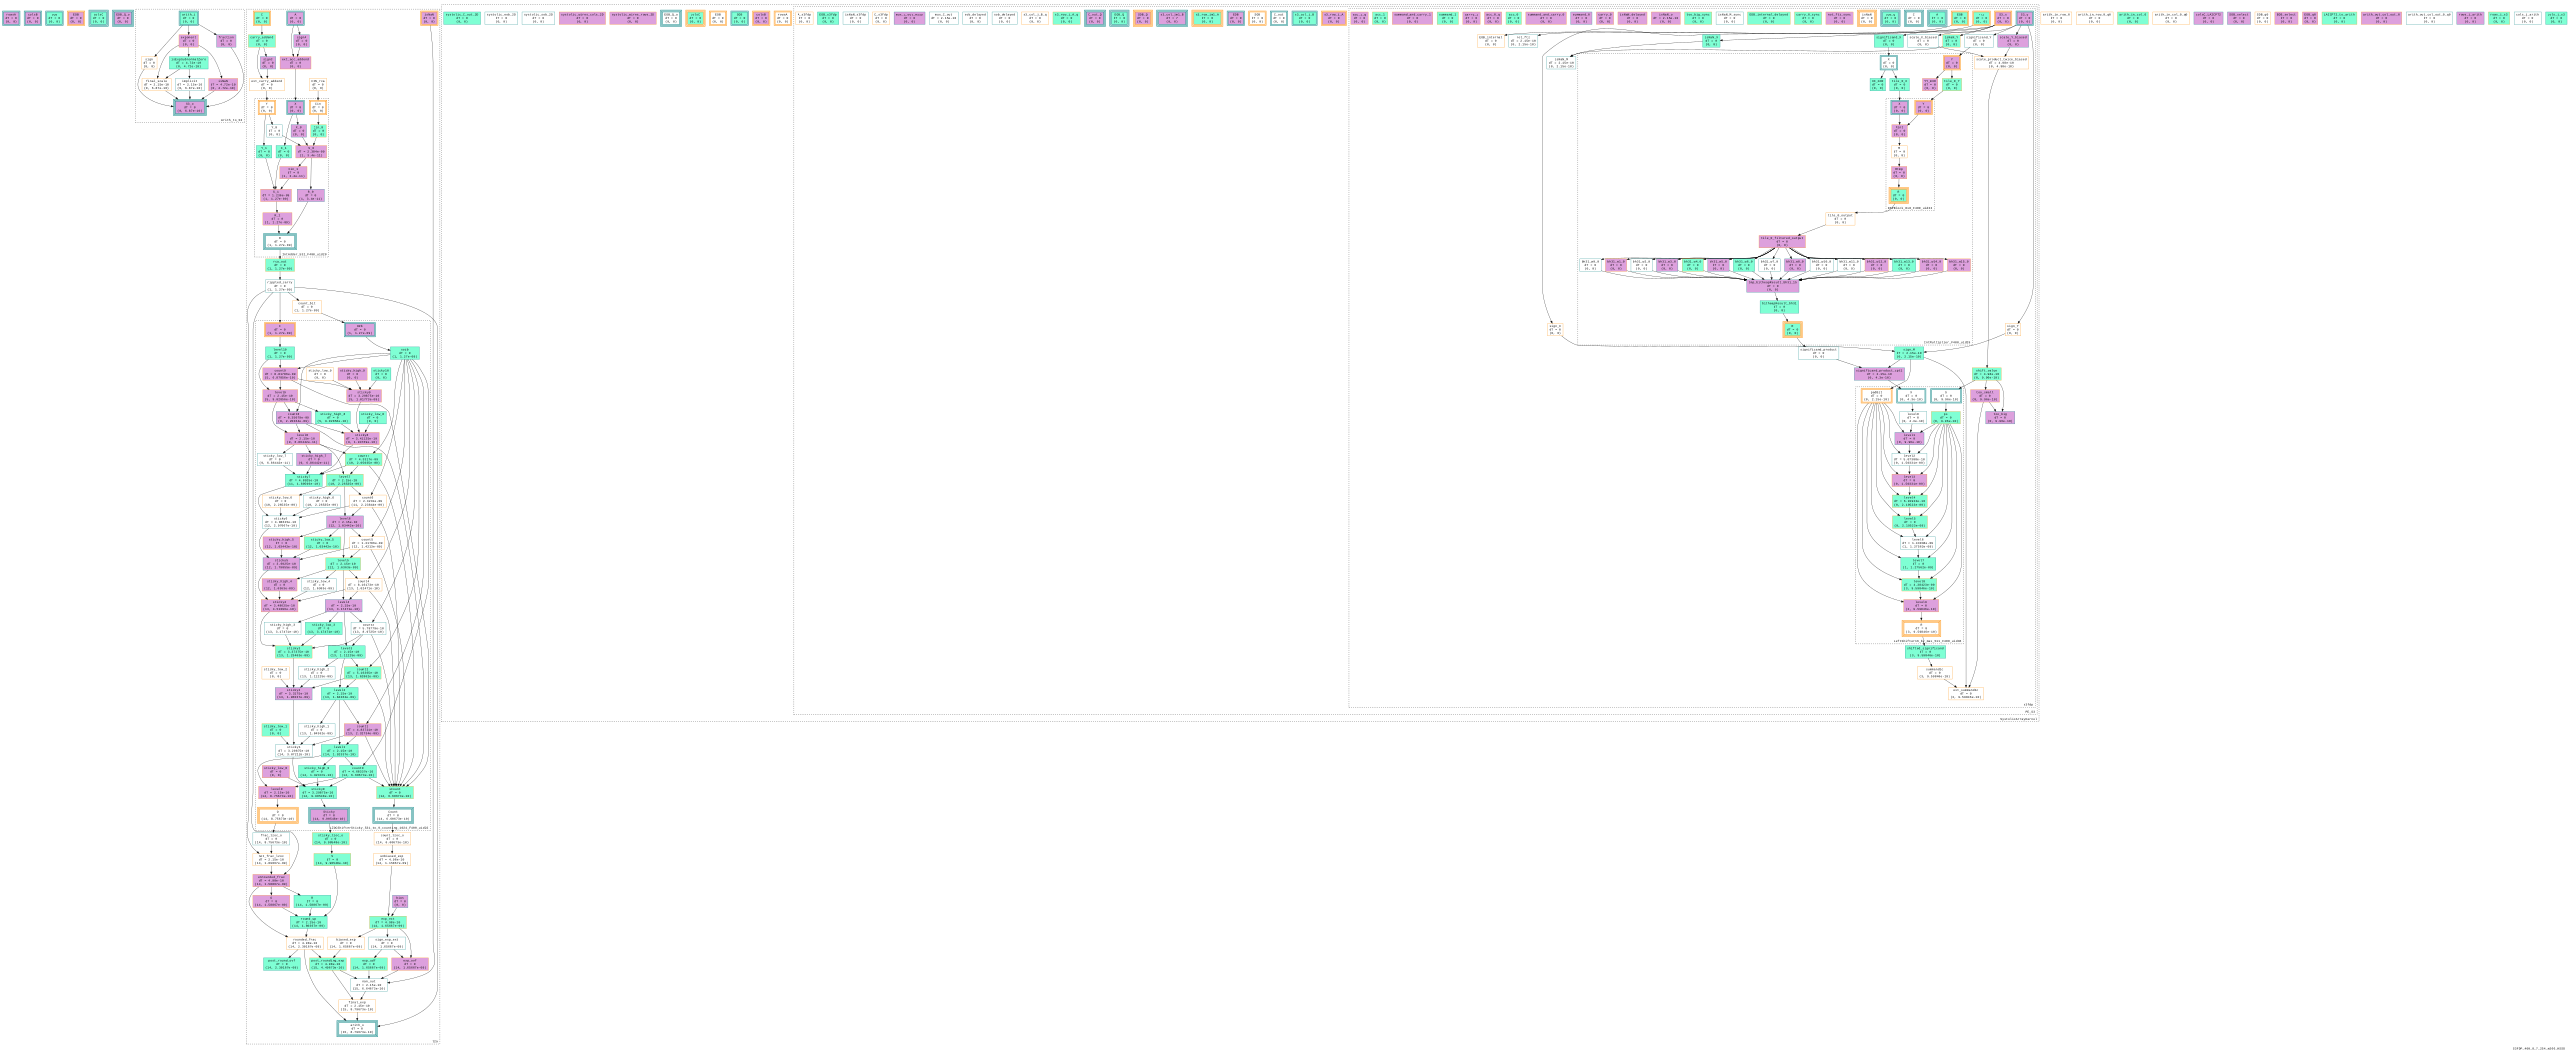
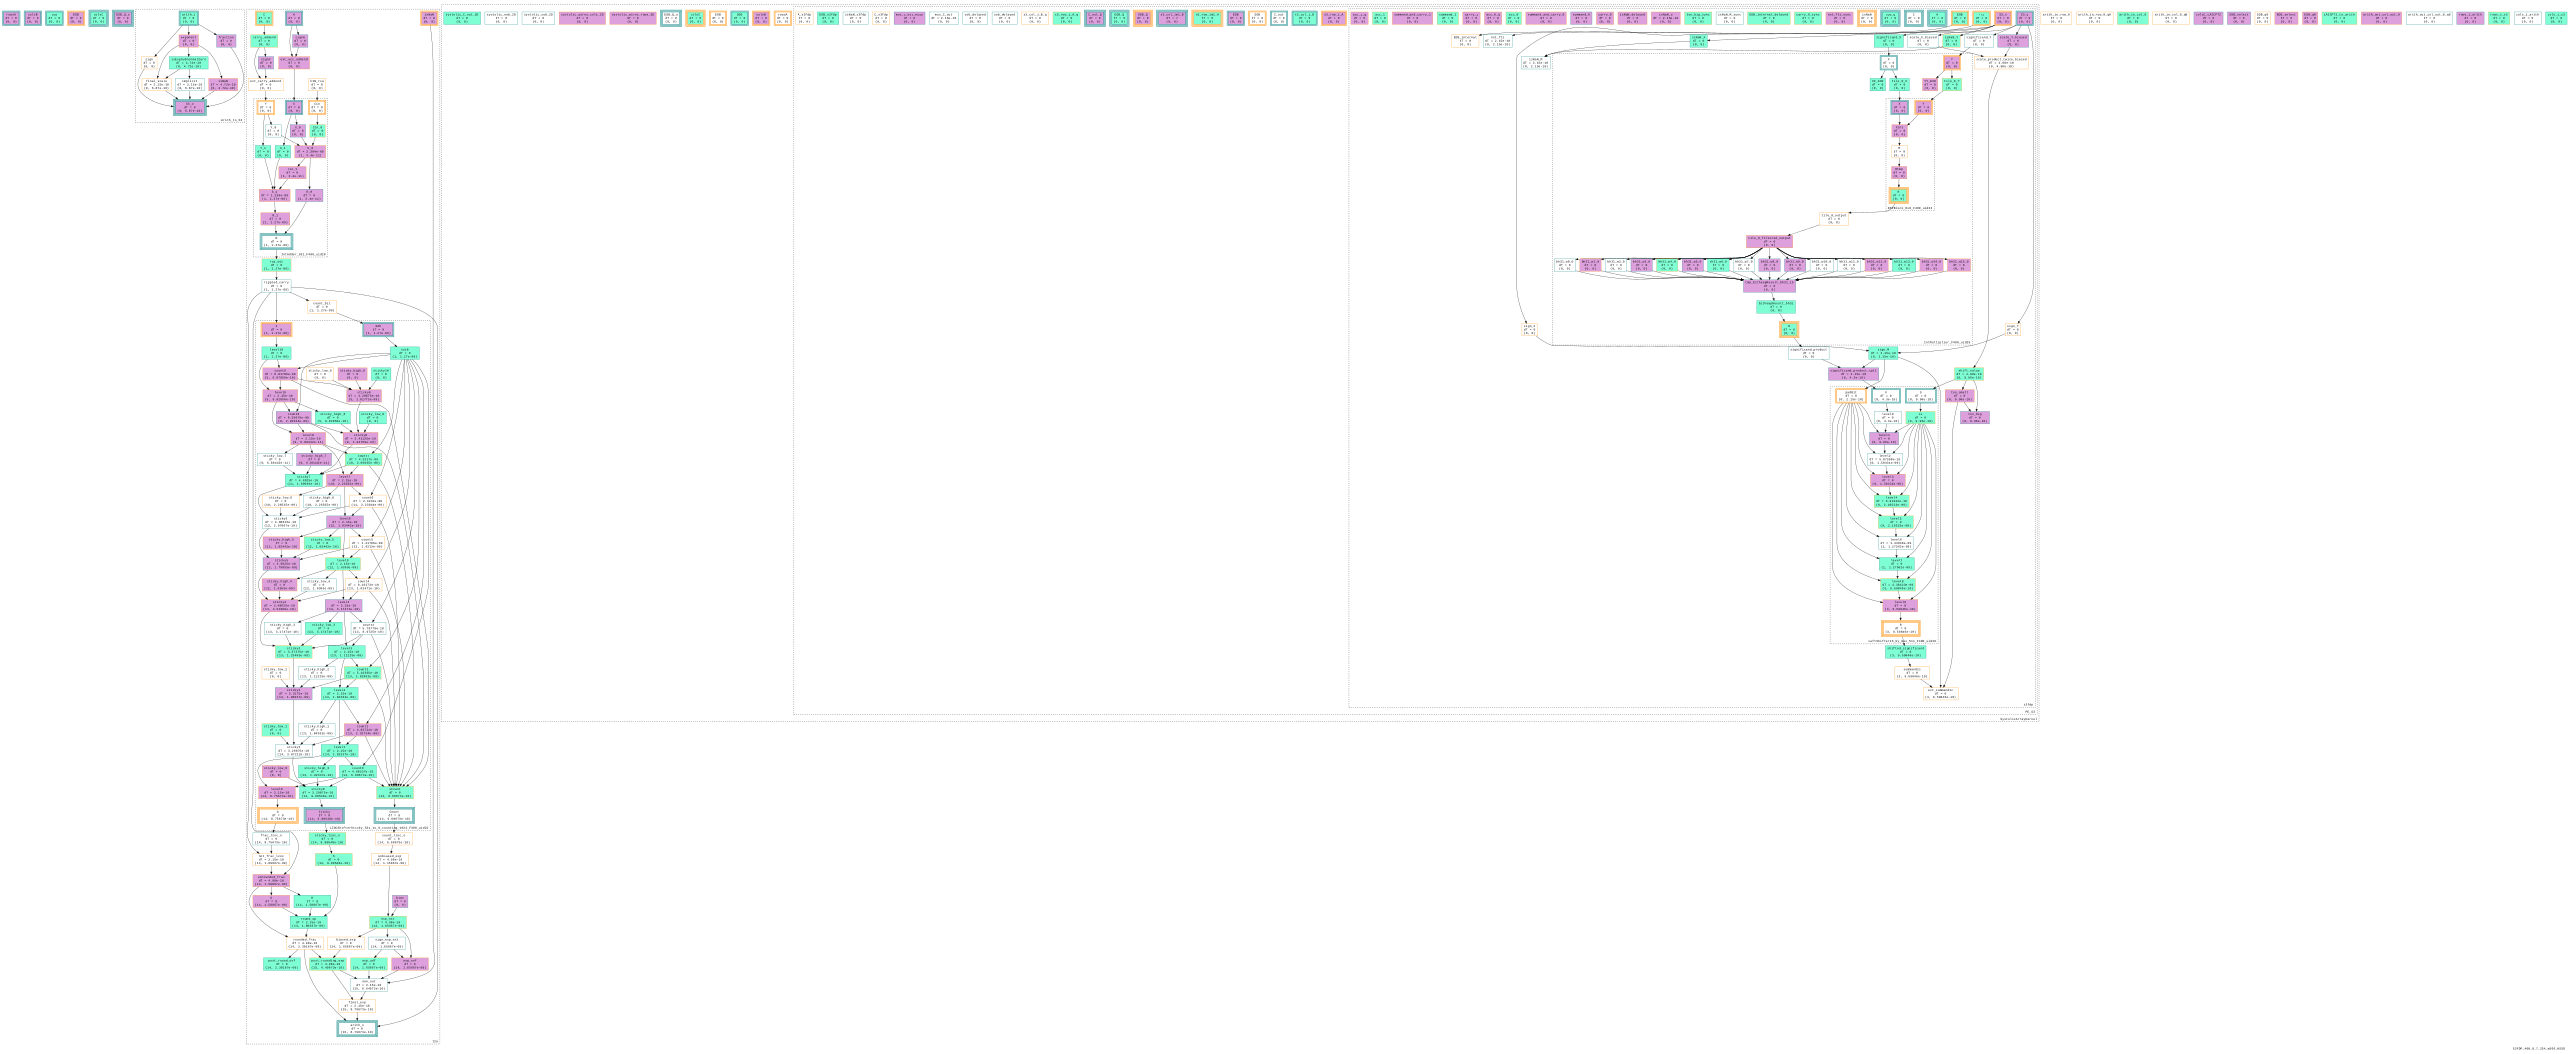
node "bh31_w9_0 dT = 0 (0, 0)": added
node "level7 dT = 2.15e-10 (10, 2.26535e-09)": fillcolor aquamarine -> plum
